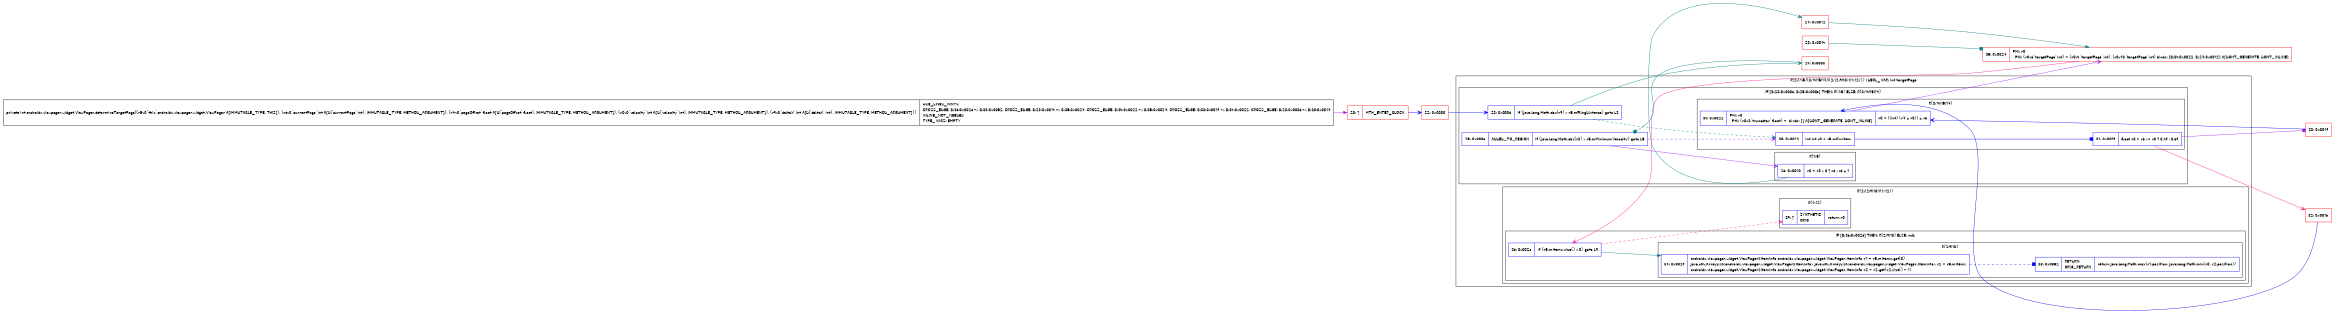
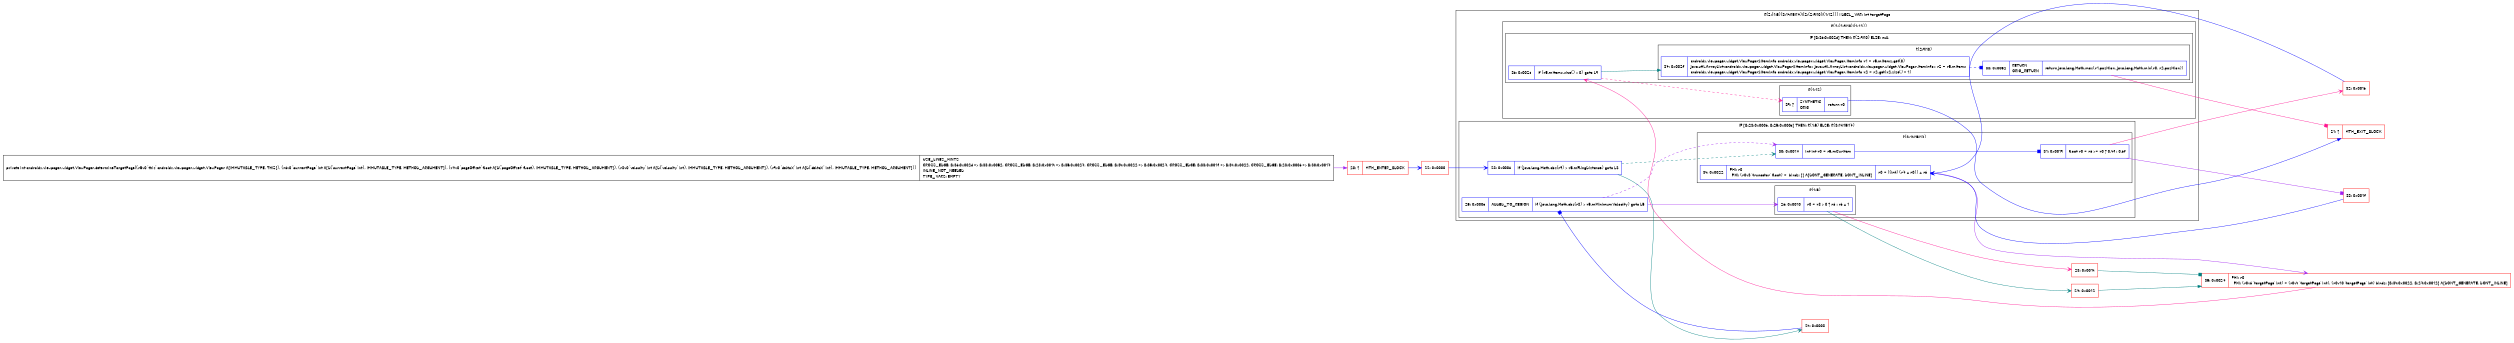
edge "24: 0x0008" -> "25: 0x000e": color teal -> blue
node "21: ?": added
edge "26: 0x0010" -> "28: 0x0014": added
